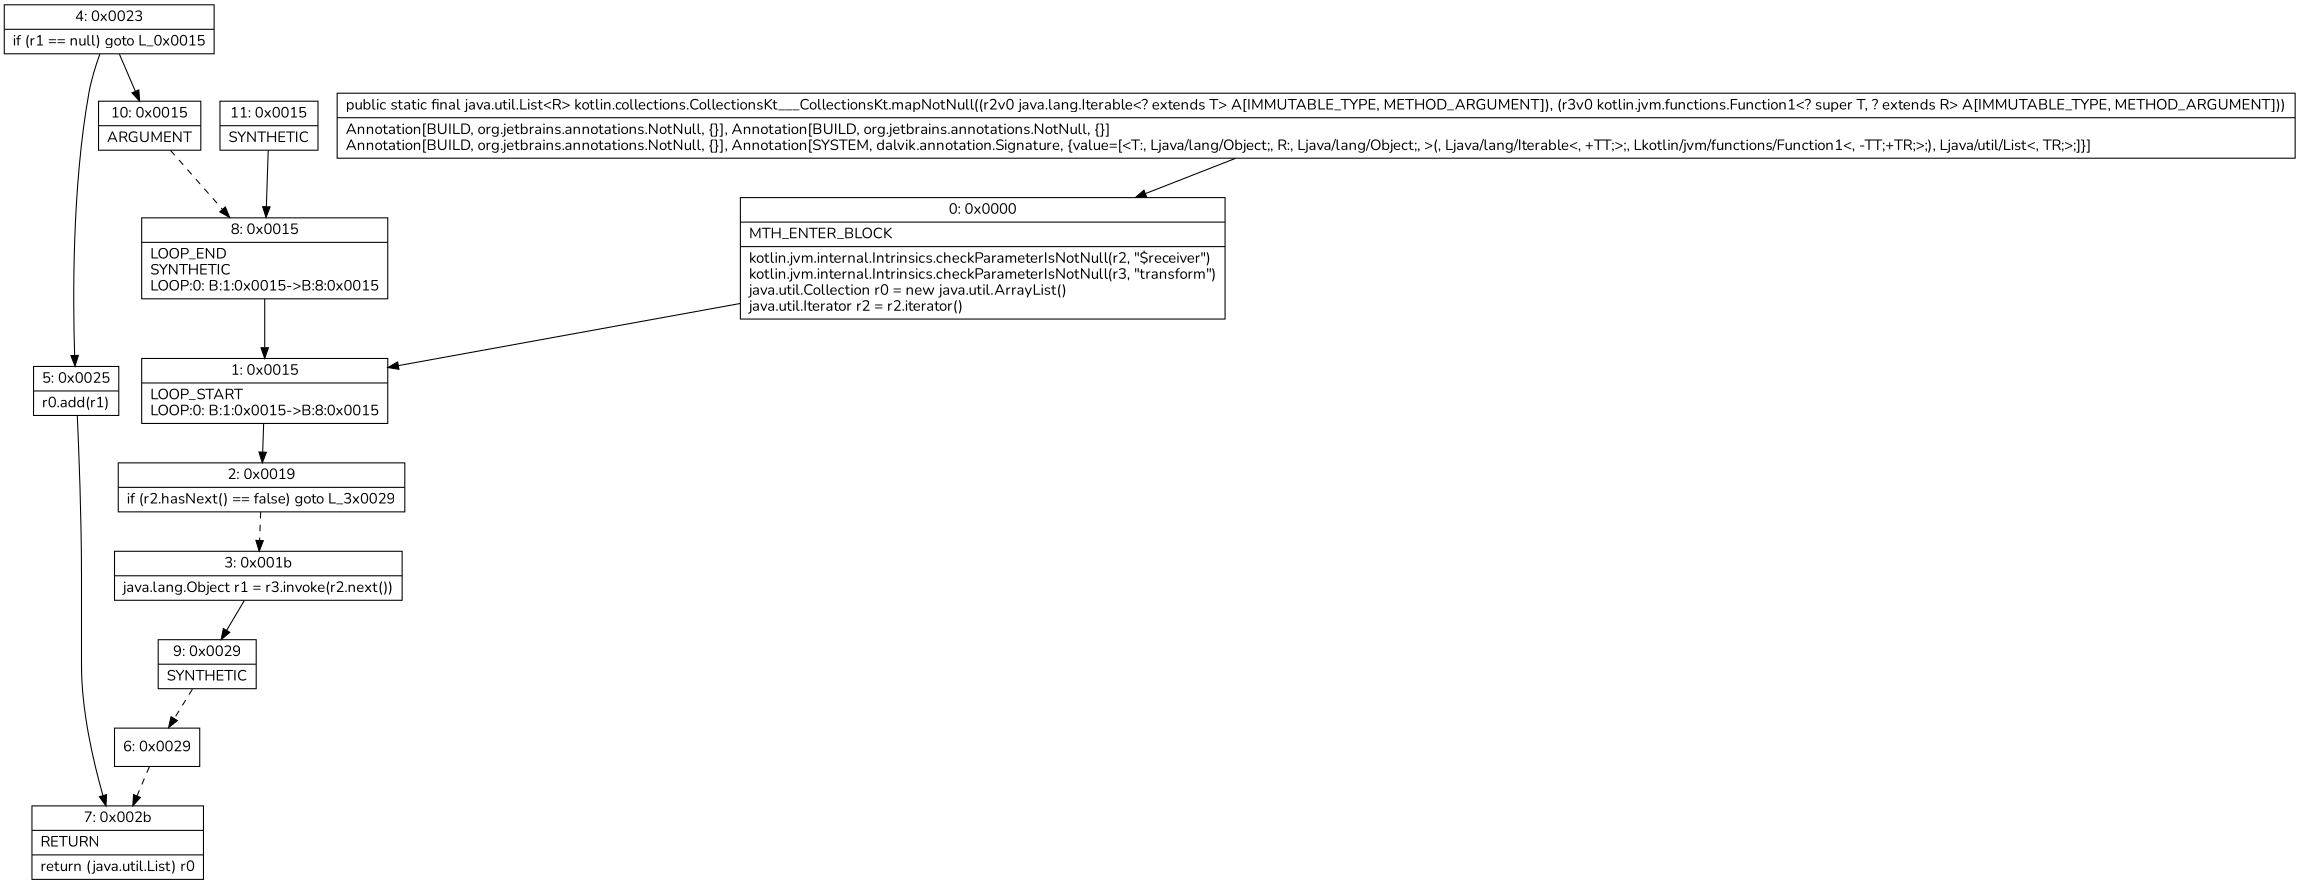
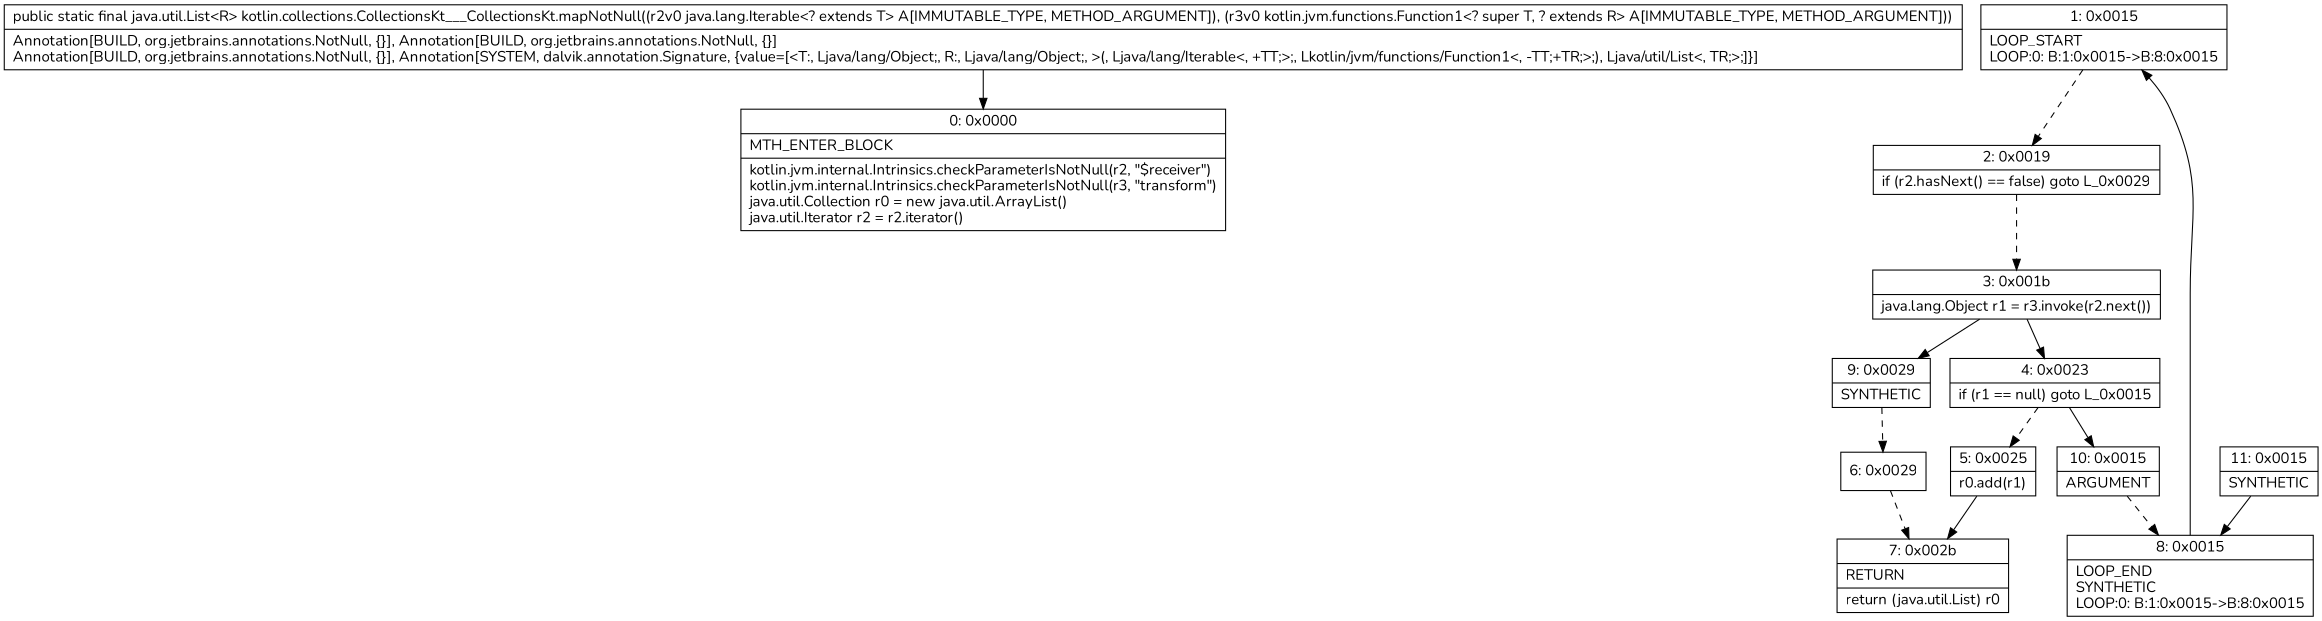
edge "4: 0x0023" -> "5: 0x0025": style solid -> dashed
edge "3: 0x001b" -> "4: 0x0023": added
edge "0: 0x0000" -> "1: 0x0015": removed
edge "1: 0x0015" -> "2: 0x0019": style solid -> dashed
node "2: 0x0019": text "if (r2.hasNext() == false) goto L_3x0029" -> "if (r2.hasNext() == false) goto L_0x0029"
